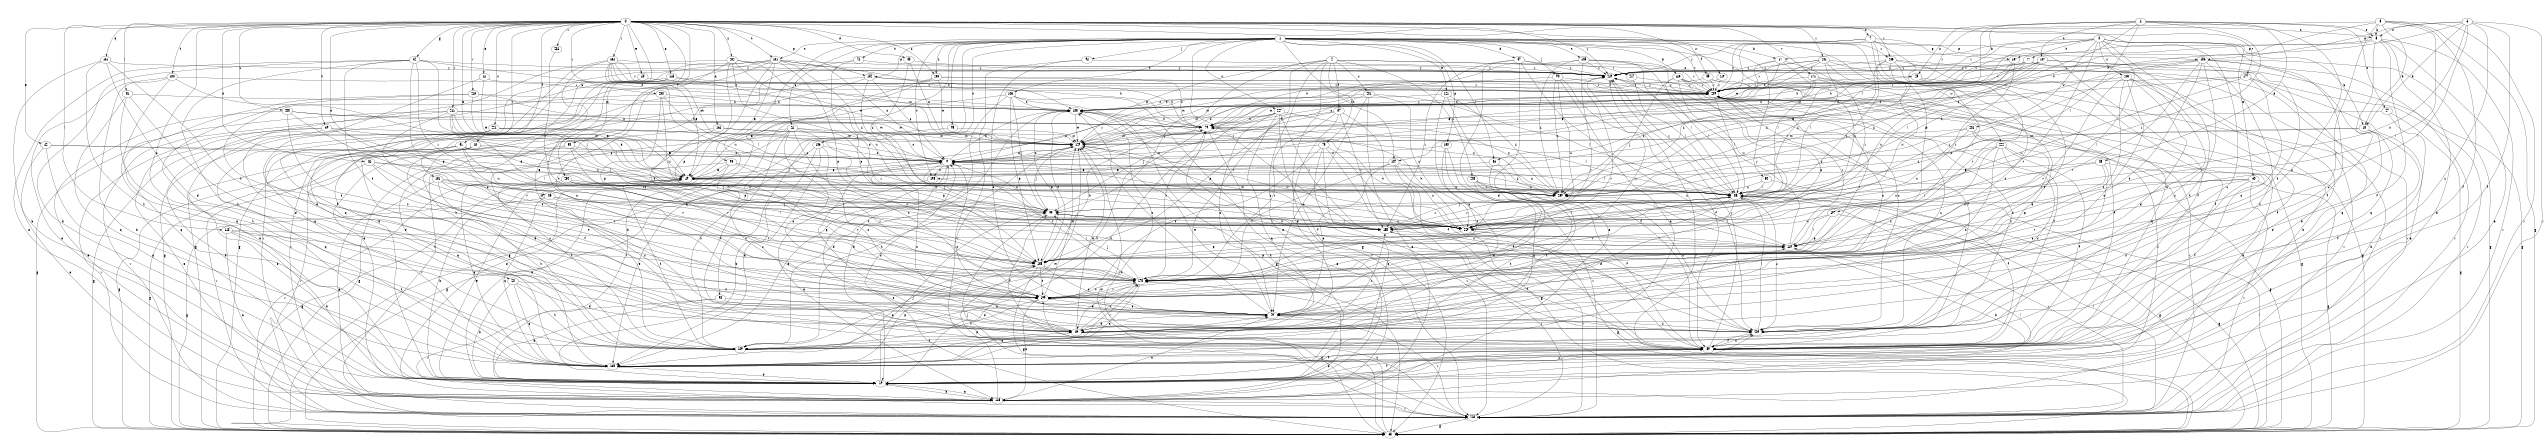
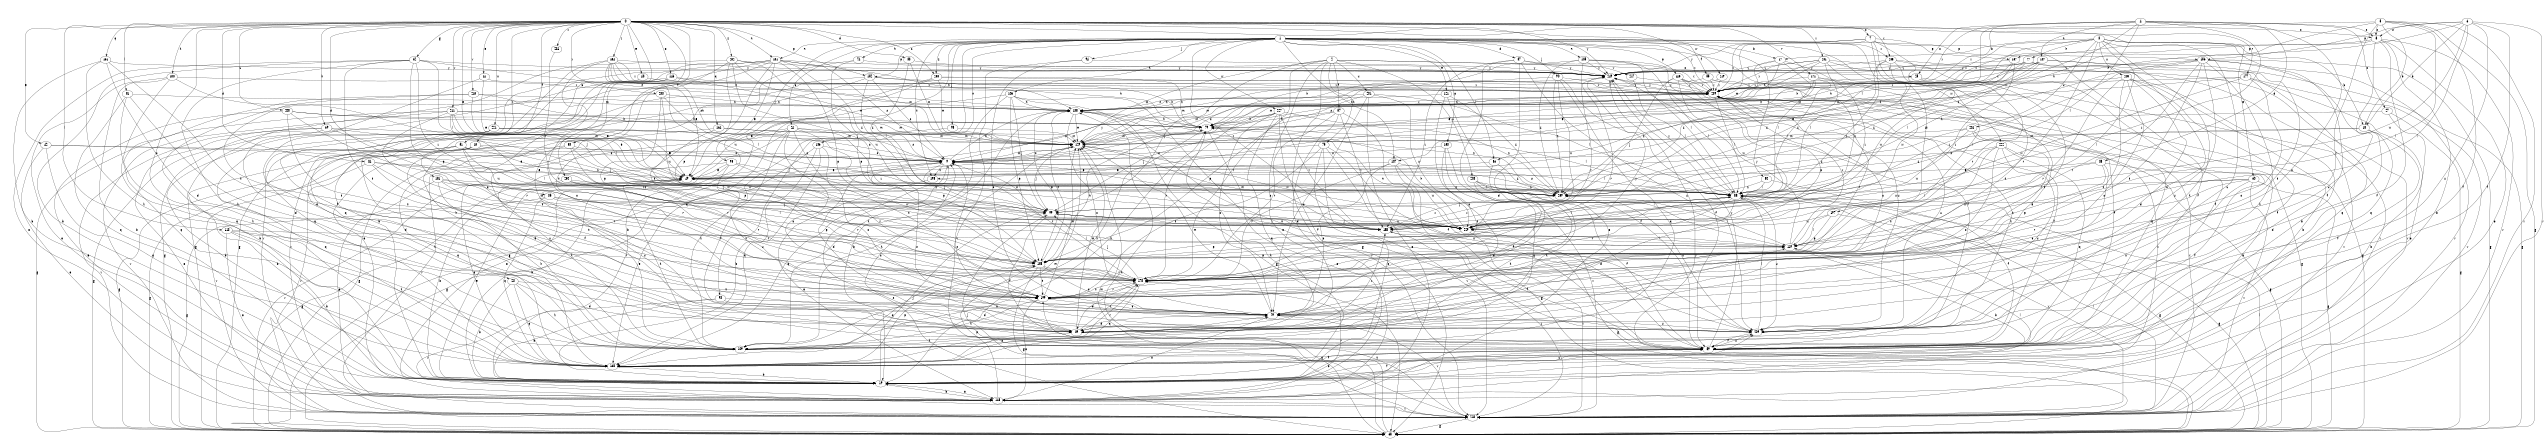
edge "250" -> "188": now "250" -> "178"
edge "29" -> "138": reversed
edge "222" -> "59": label "f" -> "q"
